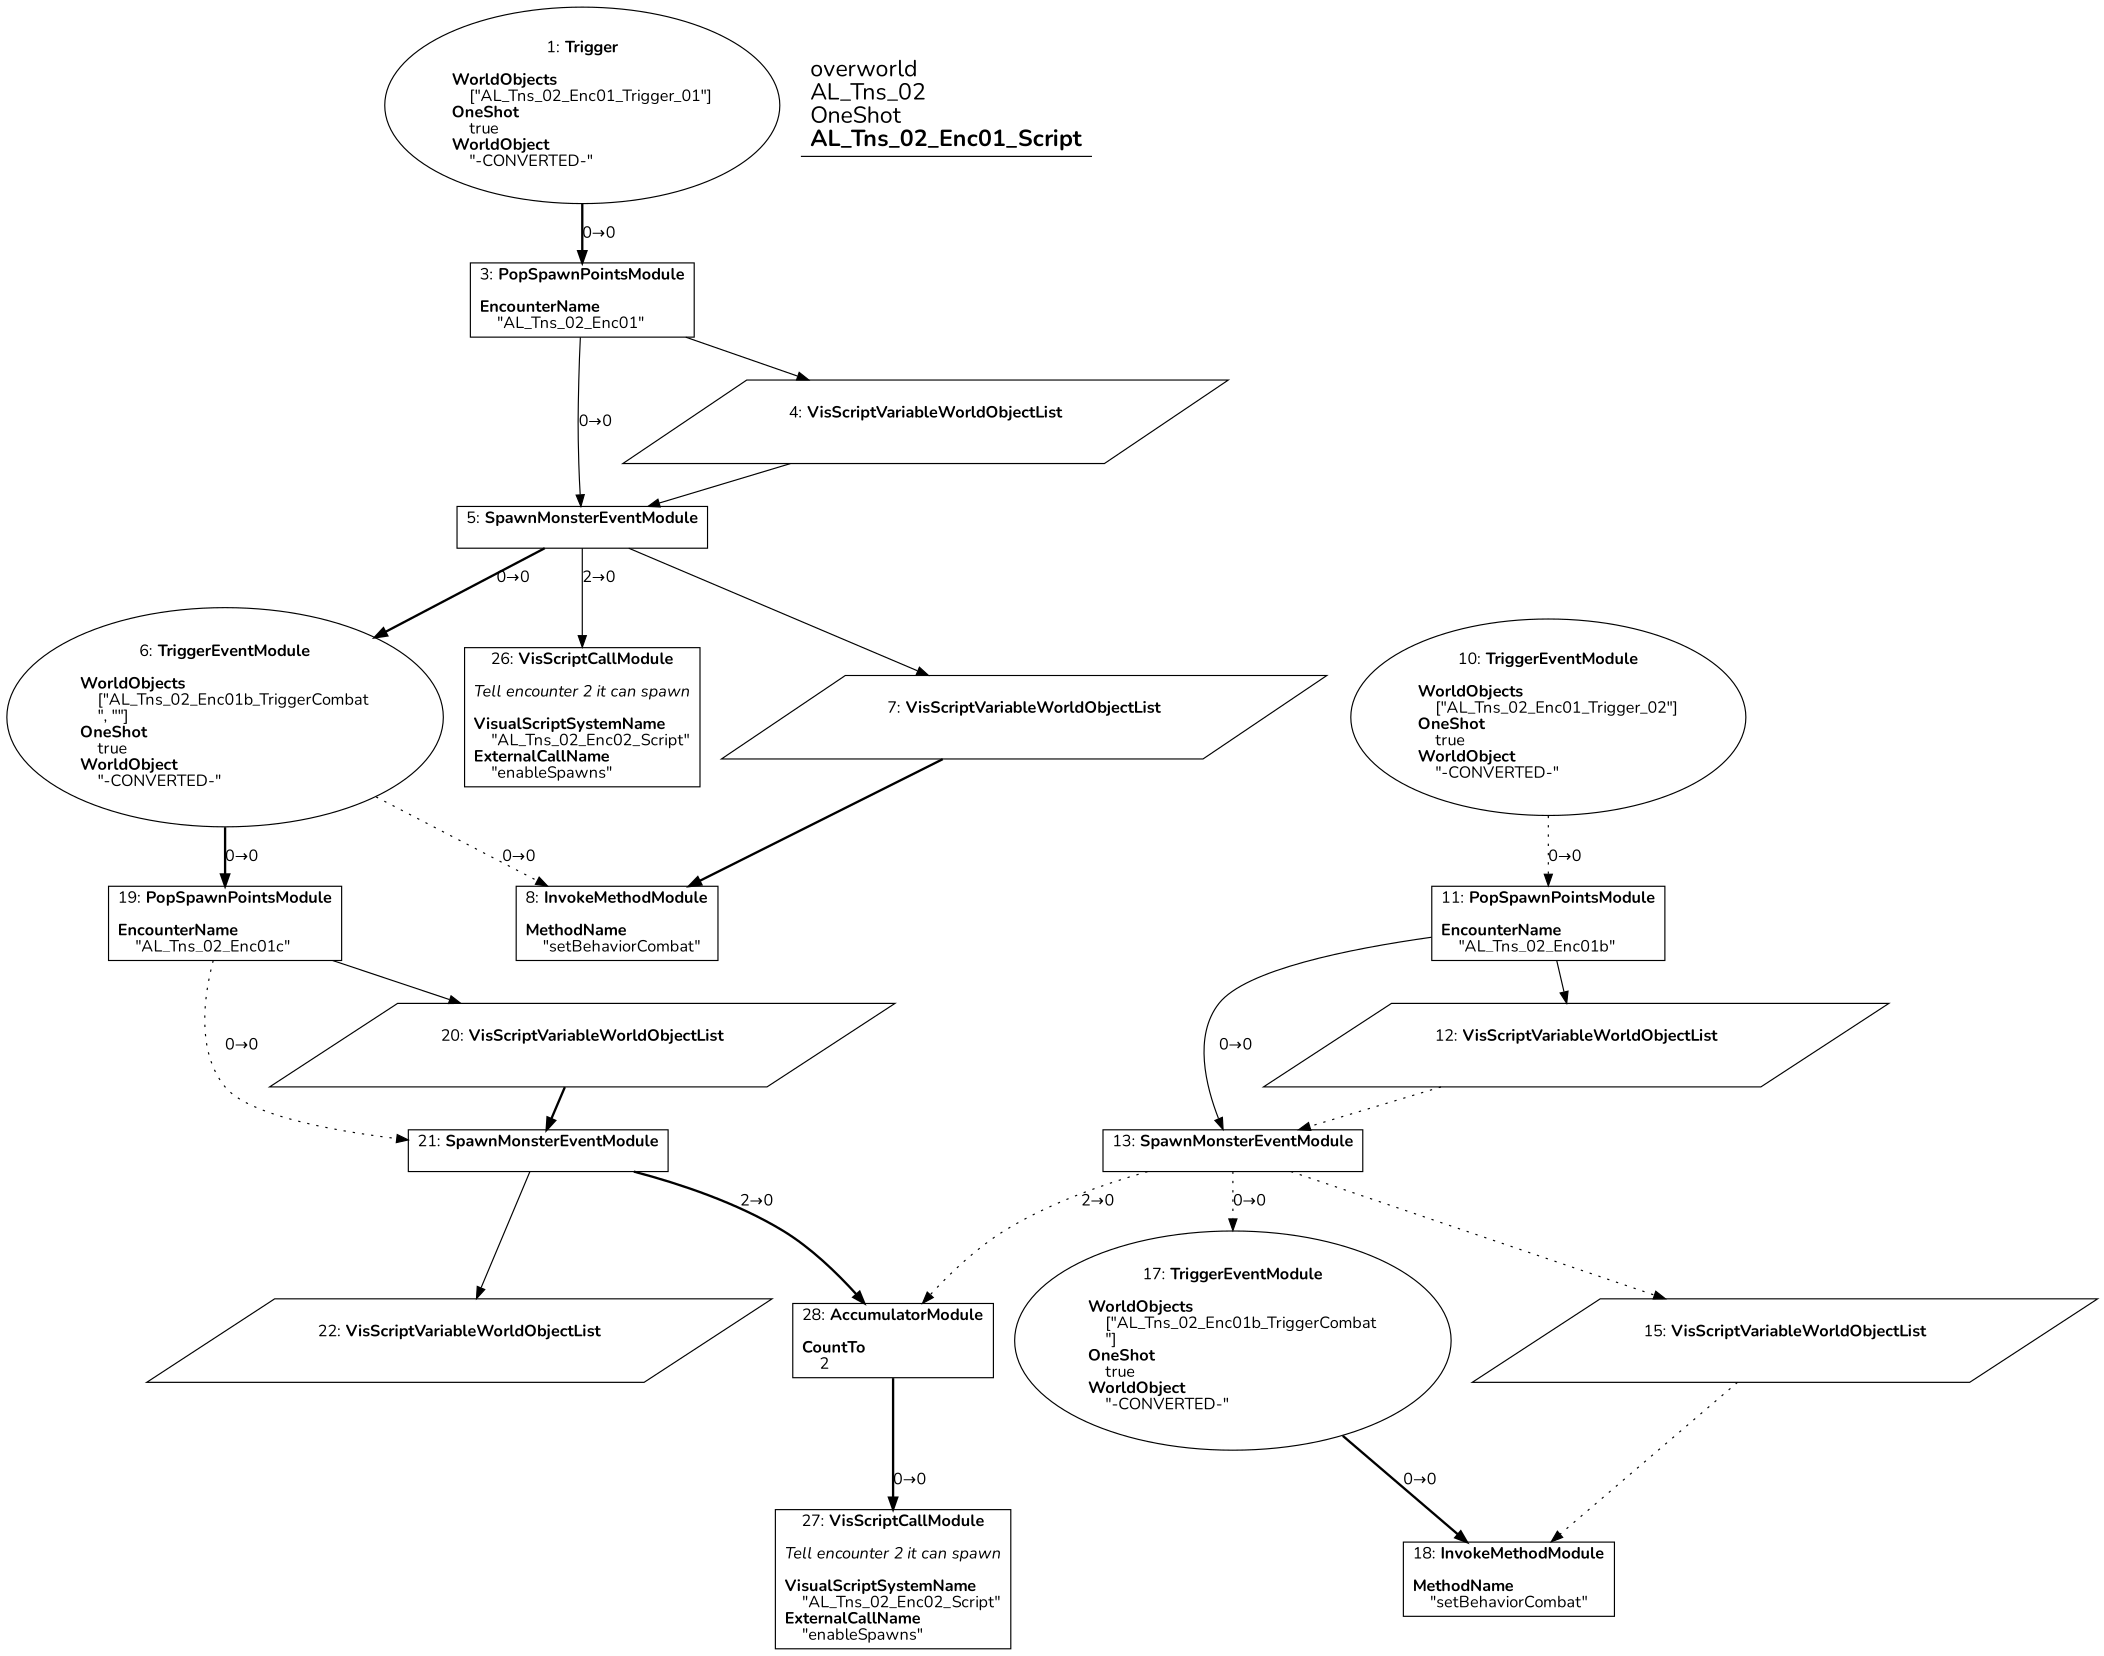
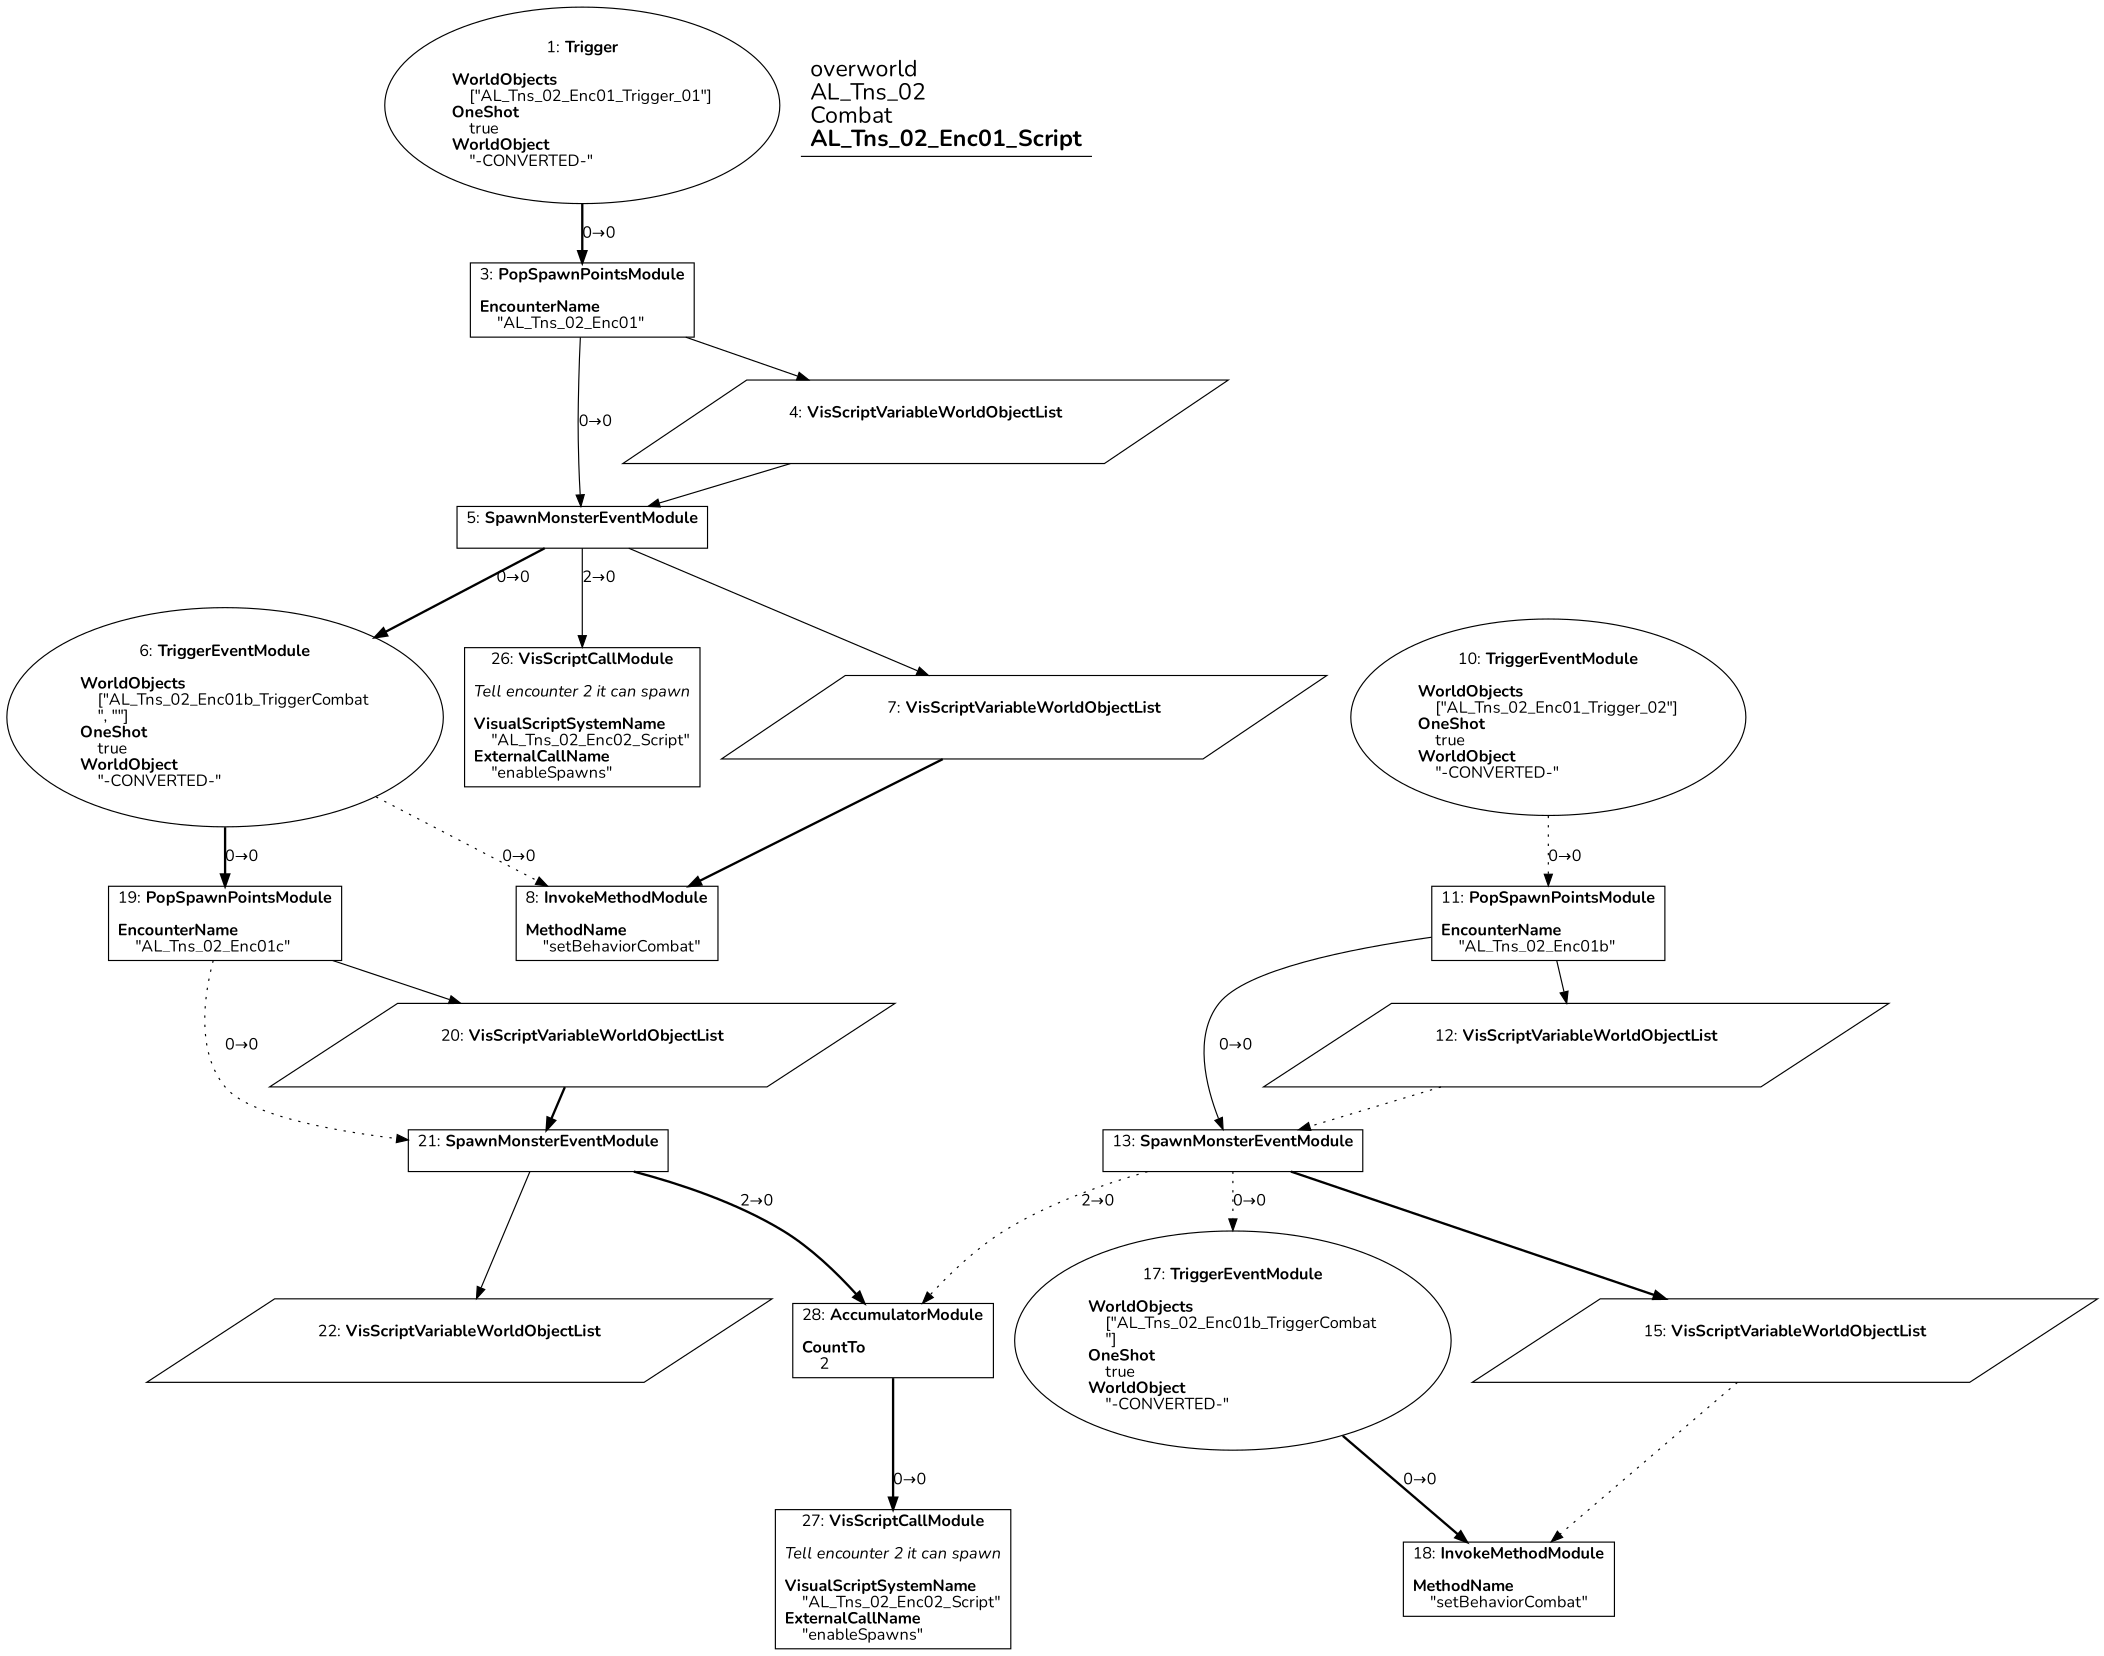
node "overworld": text "OneShot" -> "Combat"
edge "13:" -> "15:": style dotted -> bold
